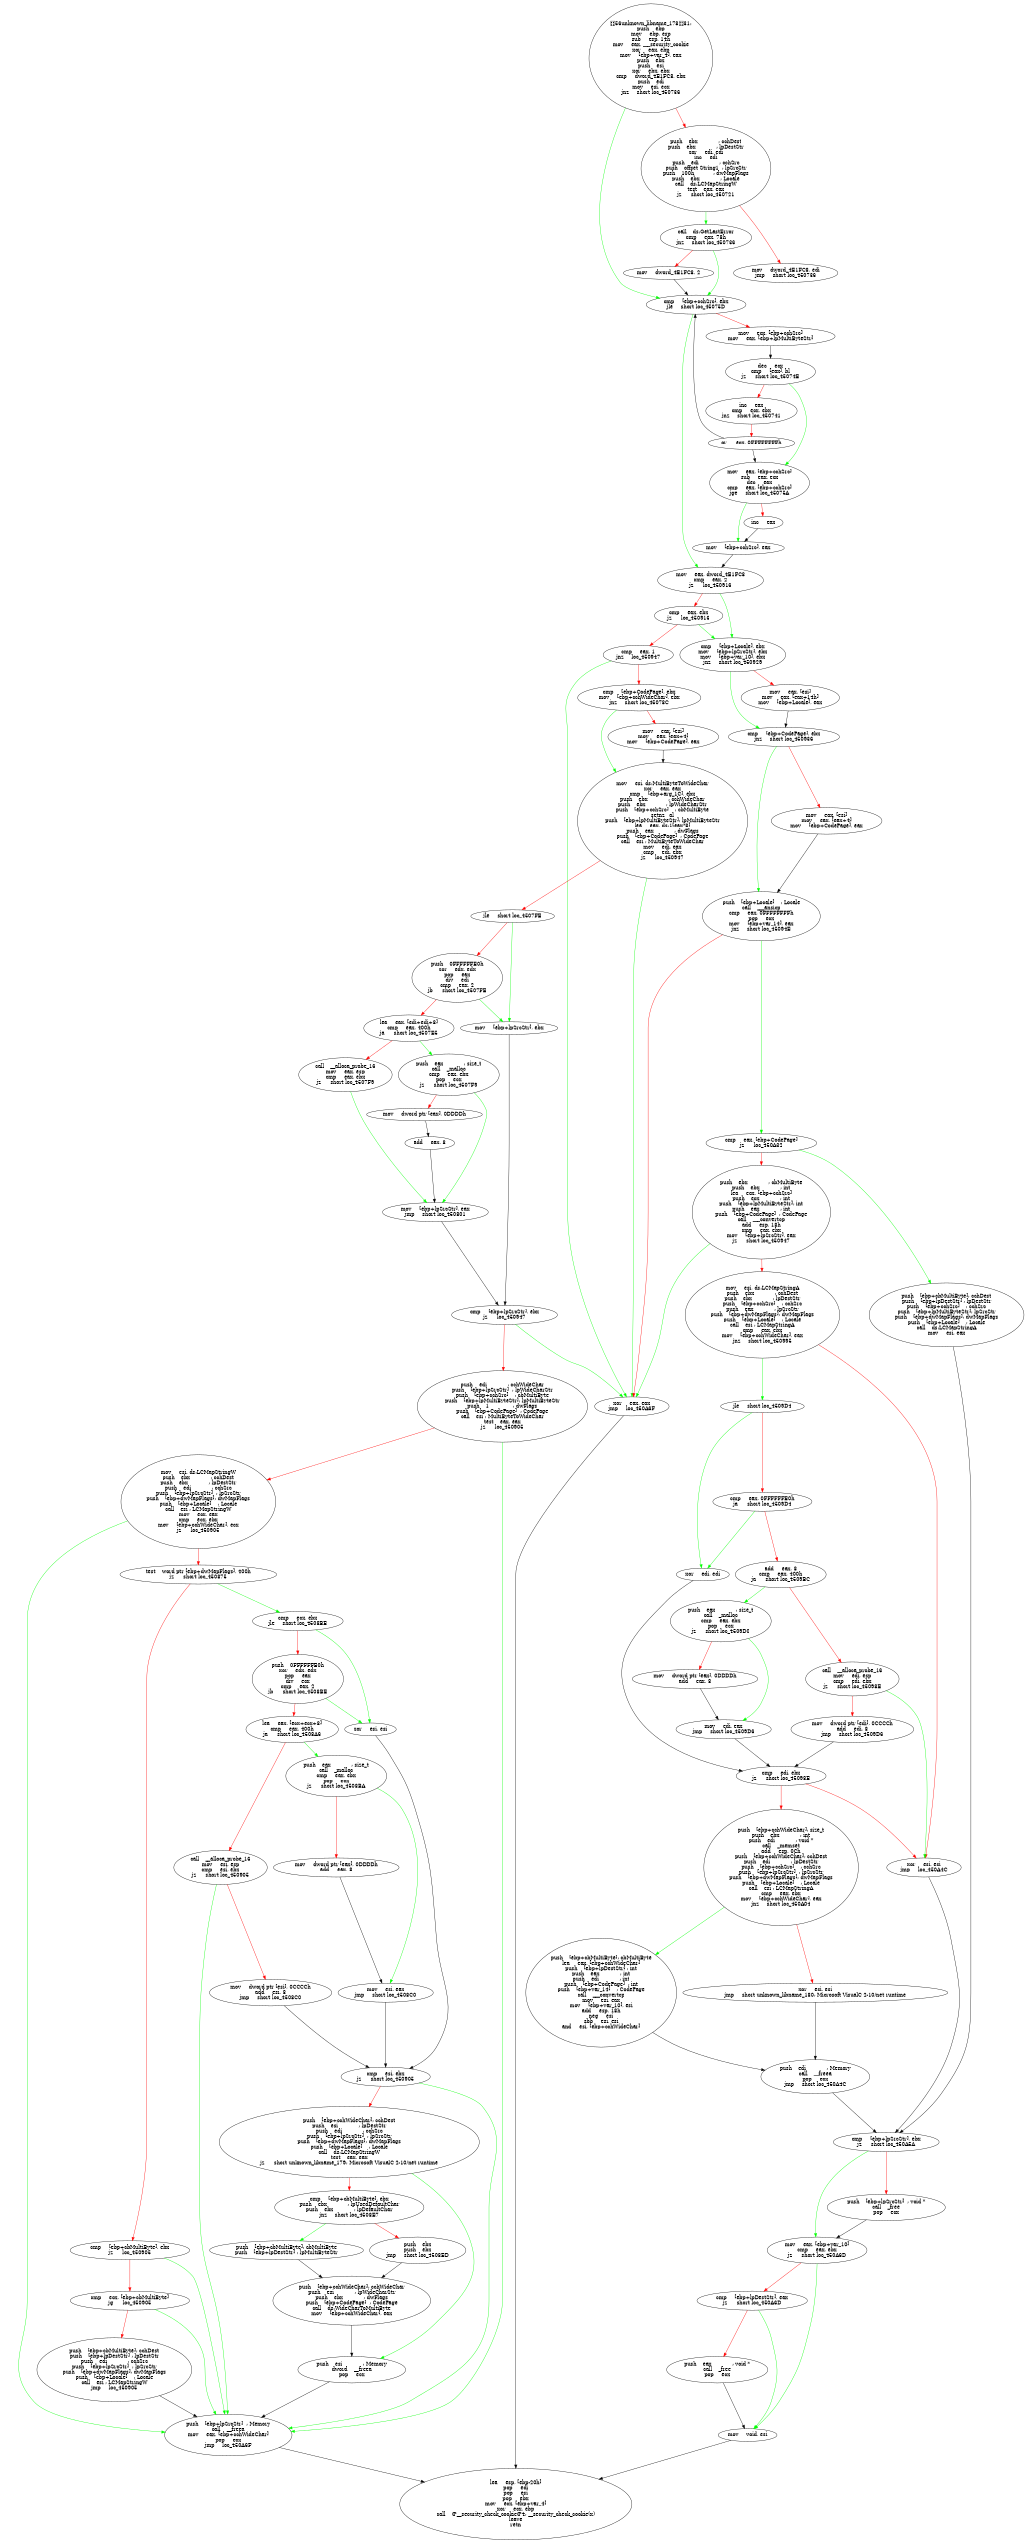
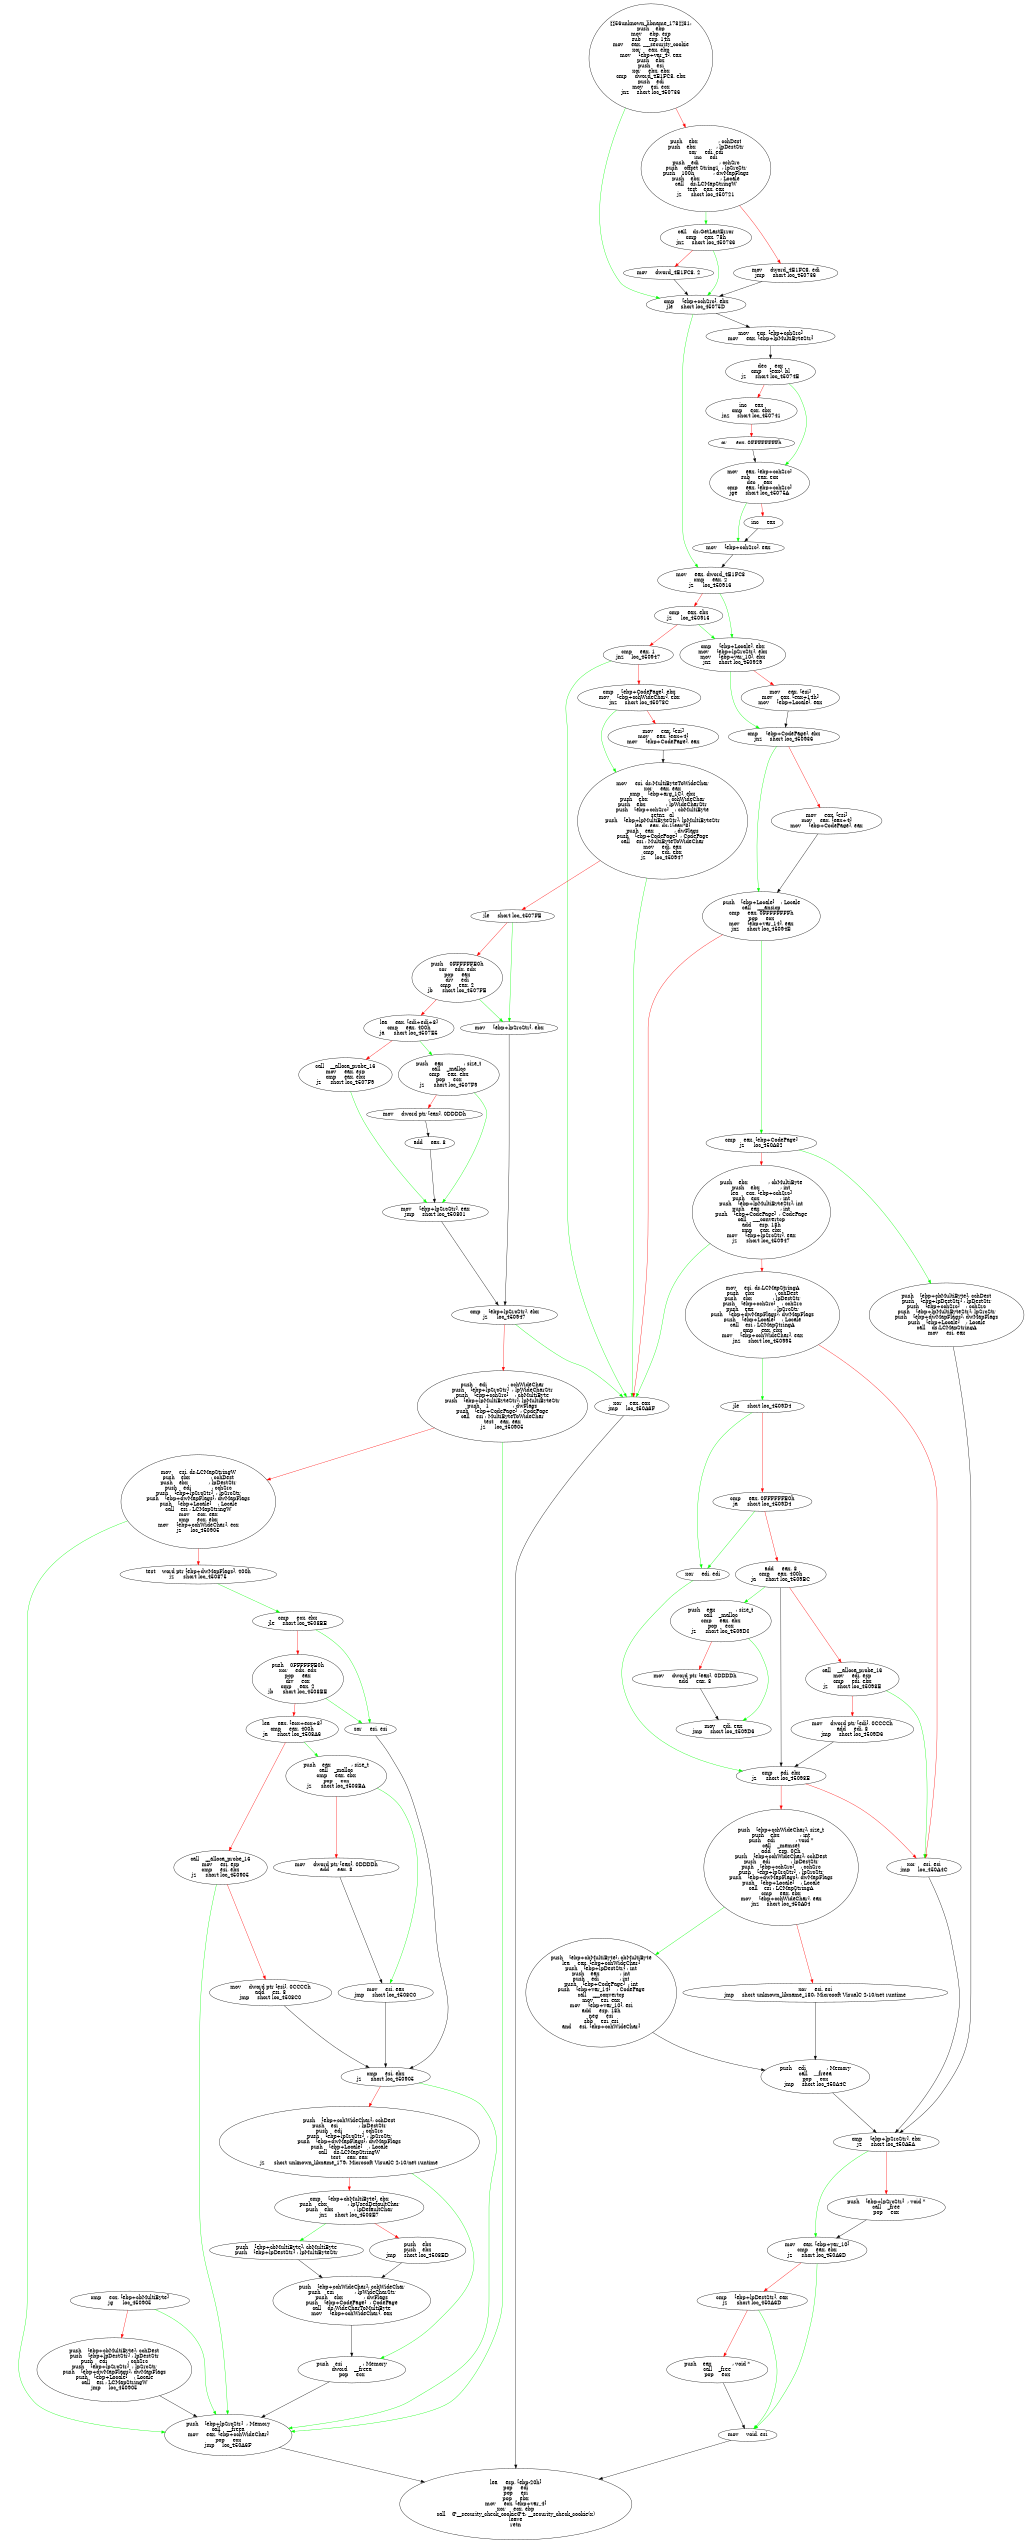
edge "cmp     [ebp+cchSrc], ebx jle     short loc_45075D" -> "mov     ecx, [ebp+cchSrc] mov     eax, [ebp+lpMultiByteStr]": color red -> black
edge "or      ecx, 0FFFFFFFFh" -> "cmp     [ebp+cchSrc], ebx jle     short loc_45075D": now "mov     dword_4E1FC8, edi jmp     short loc_450736" -> "cmp     [ebp+cchSrc], ebx jle     short loc_45075D"
edge "xor     edi, edi" -> "cmp     edi, ebx jz      short loc_45098E": color black -> green
edge "mov     edi, eax jmp     short loc_4509D6" -> "cmp     edi, ebx jz      short loc_45098E": now "add     eax, 8 cmp     eax, 400h ja      short loc_4509BC" -> "cmp     edi, ebx jz      short loc_45098E"
node "cmp     [ebp+cbMultiByte], ebx jz      loc_450905": removed
